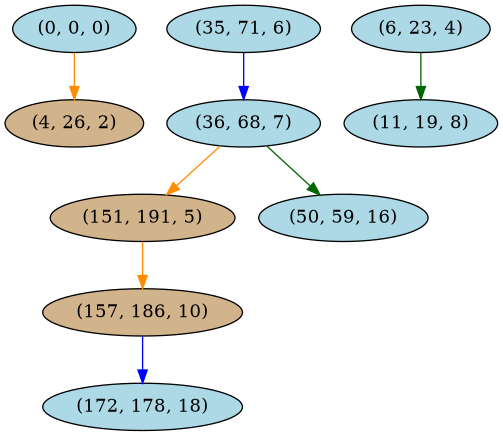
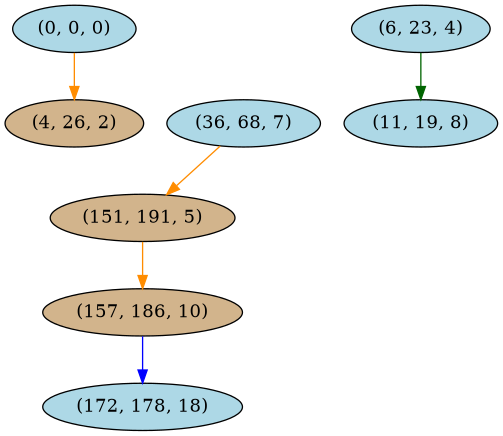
node "(35, 71, 6)": removed
node "(50, 59, 16)": removed
